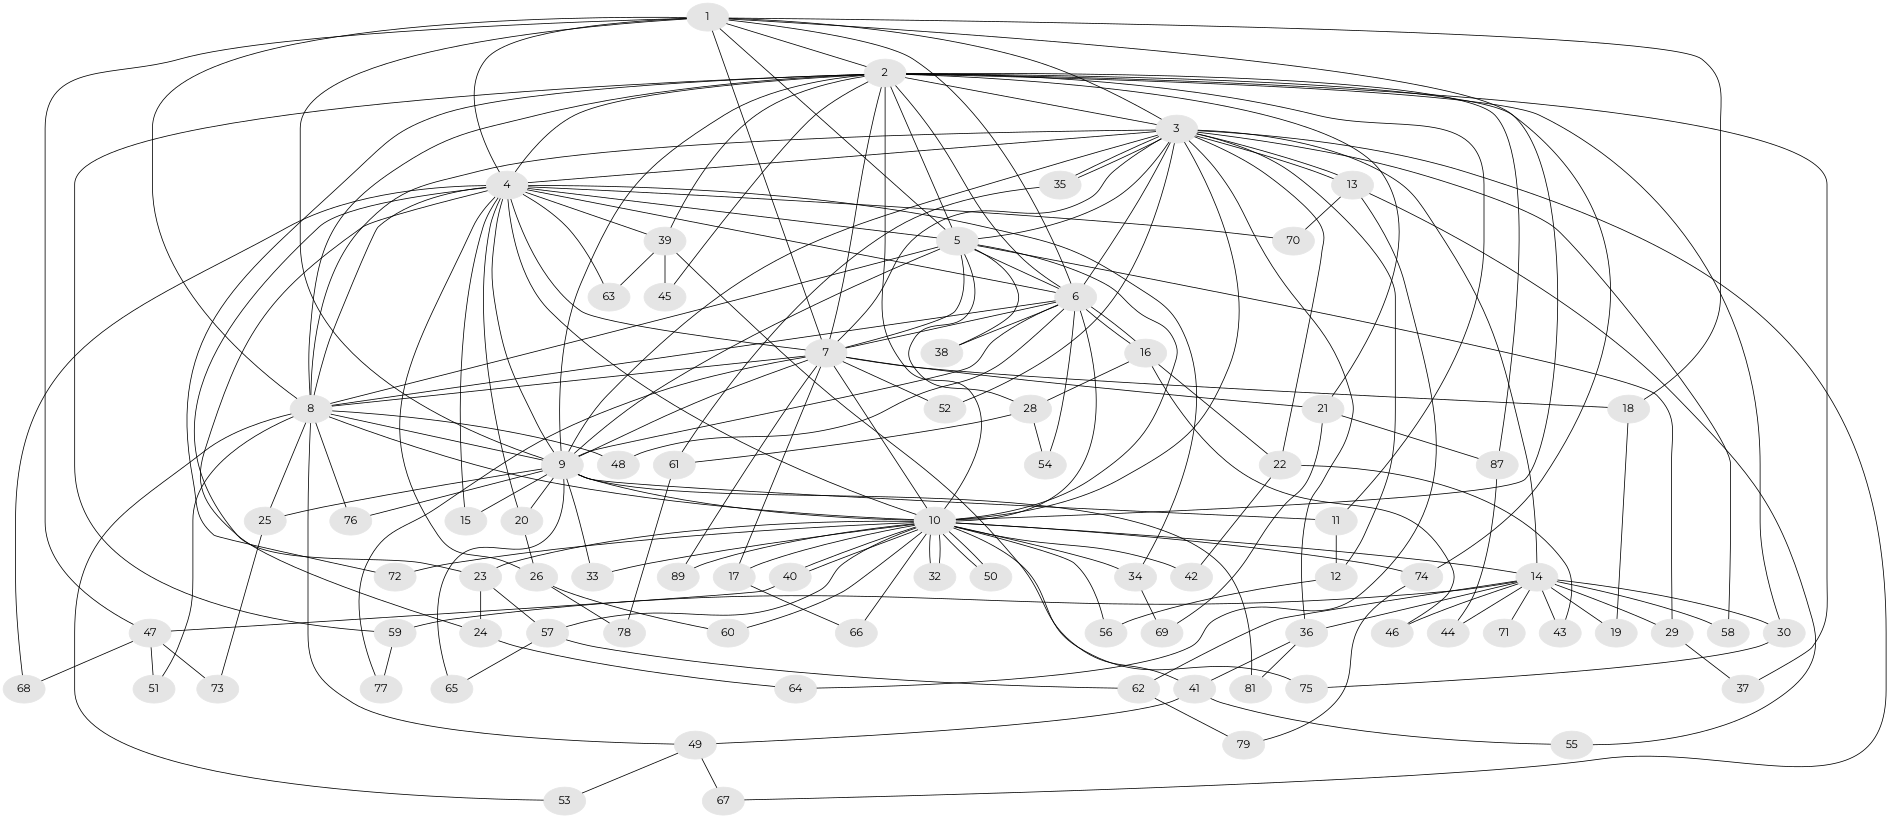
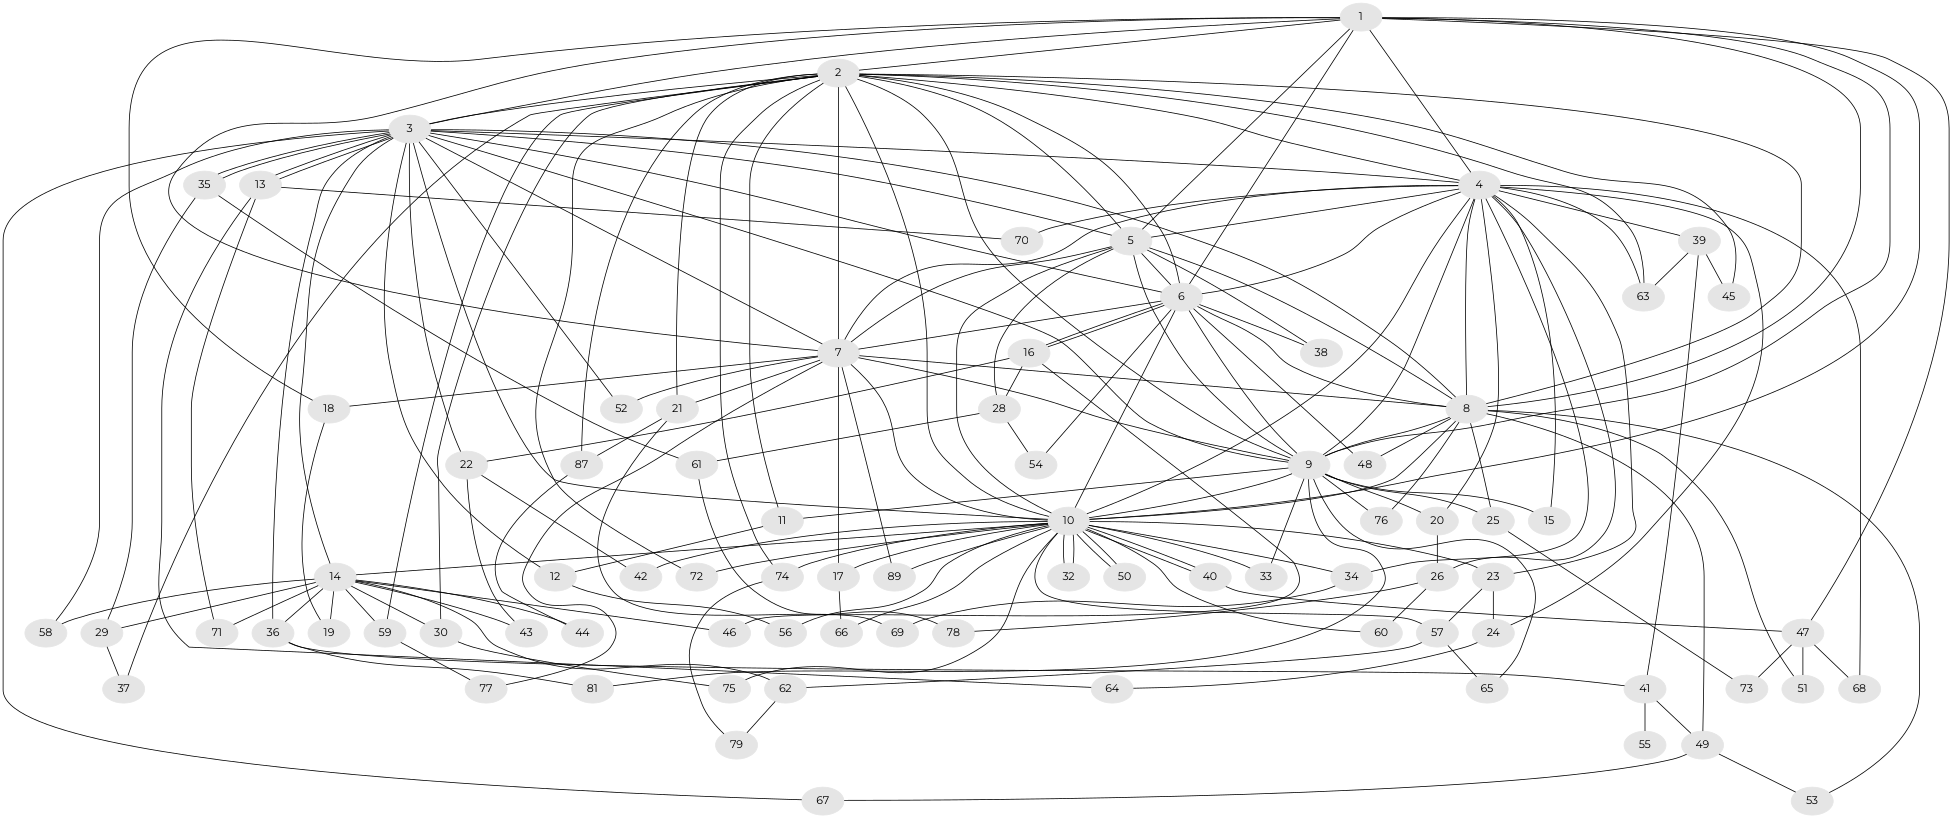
edge "2" -- "39": now "2" -- "63"
edge "5" -- "29": now "35" -- "29"
edge "13" -- "55": now "13" -- "71"
